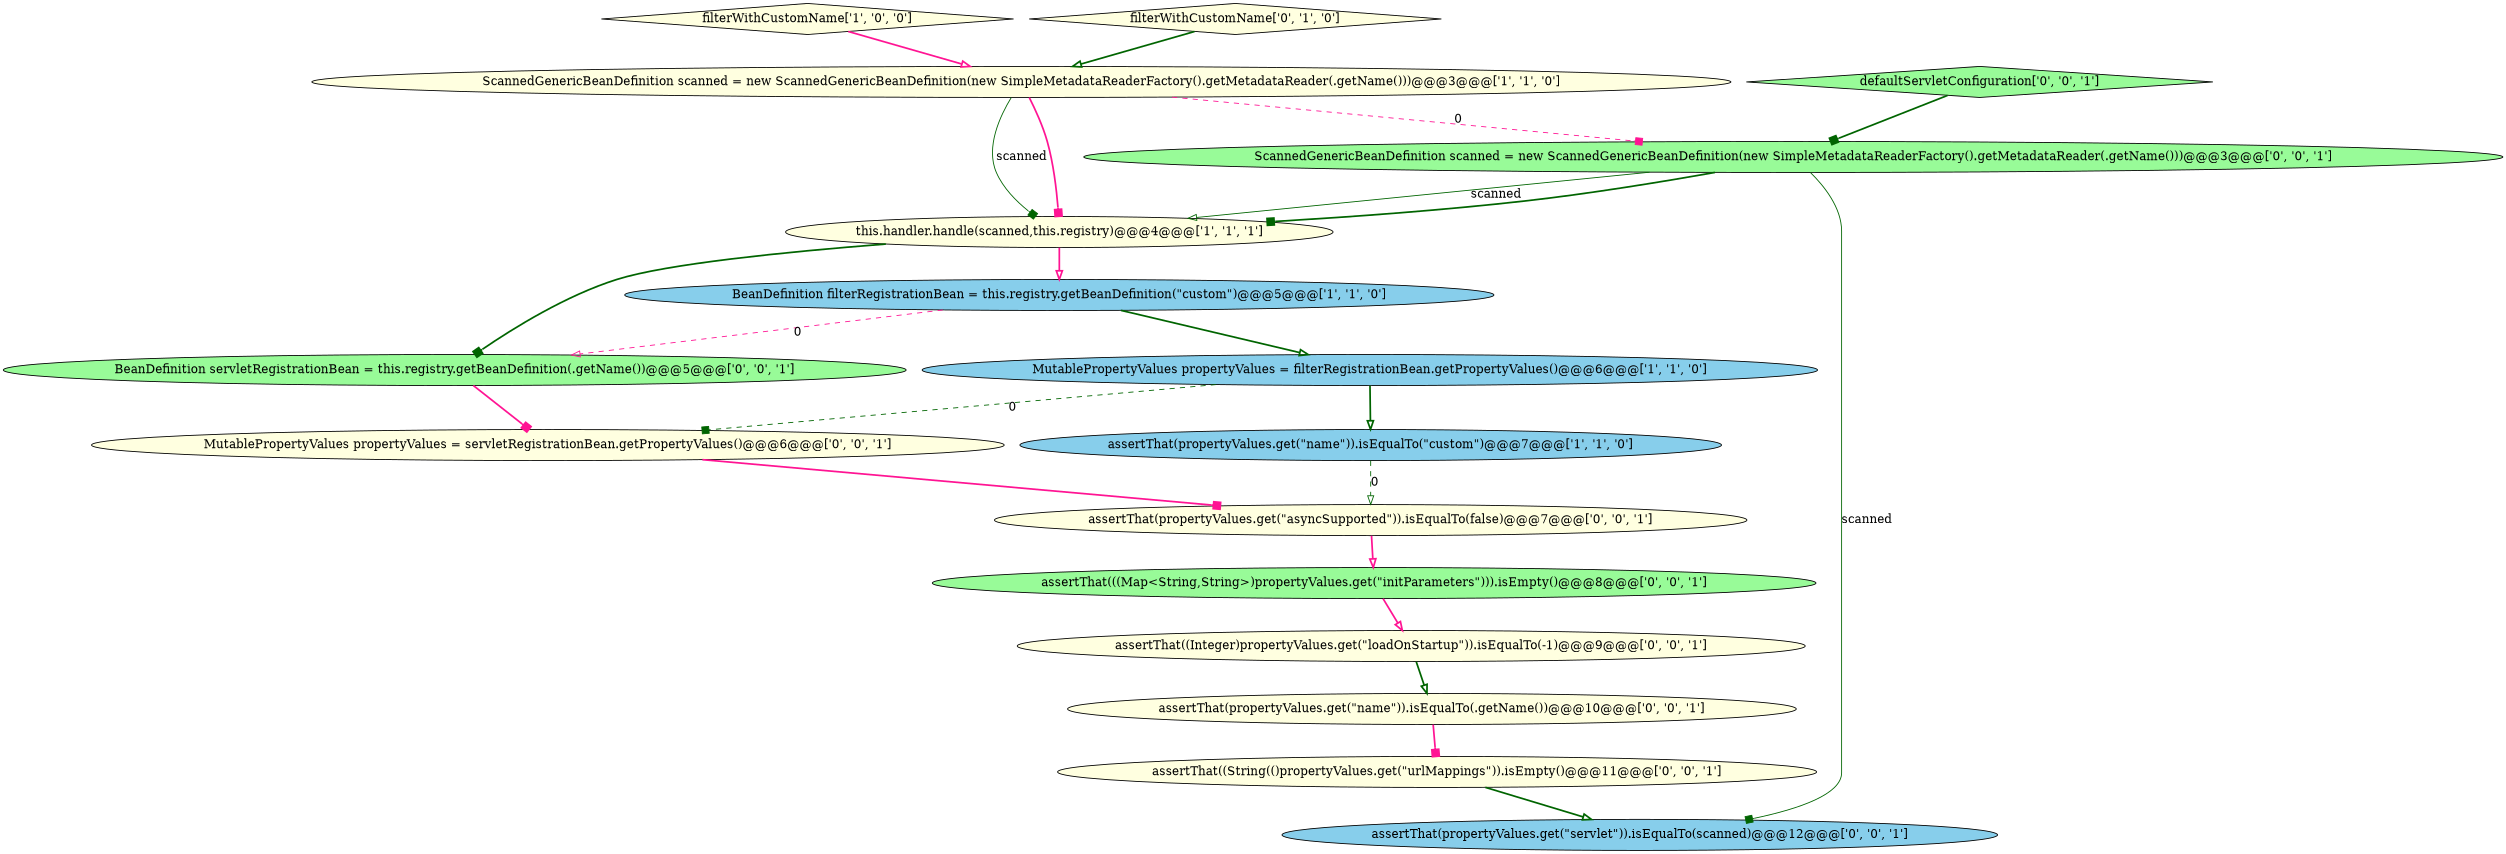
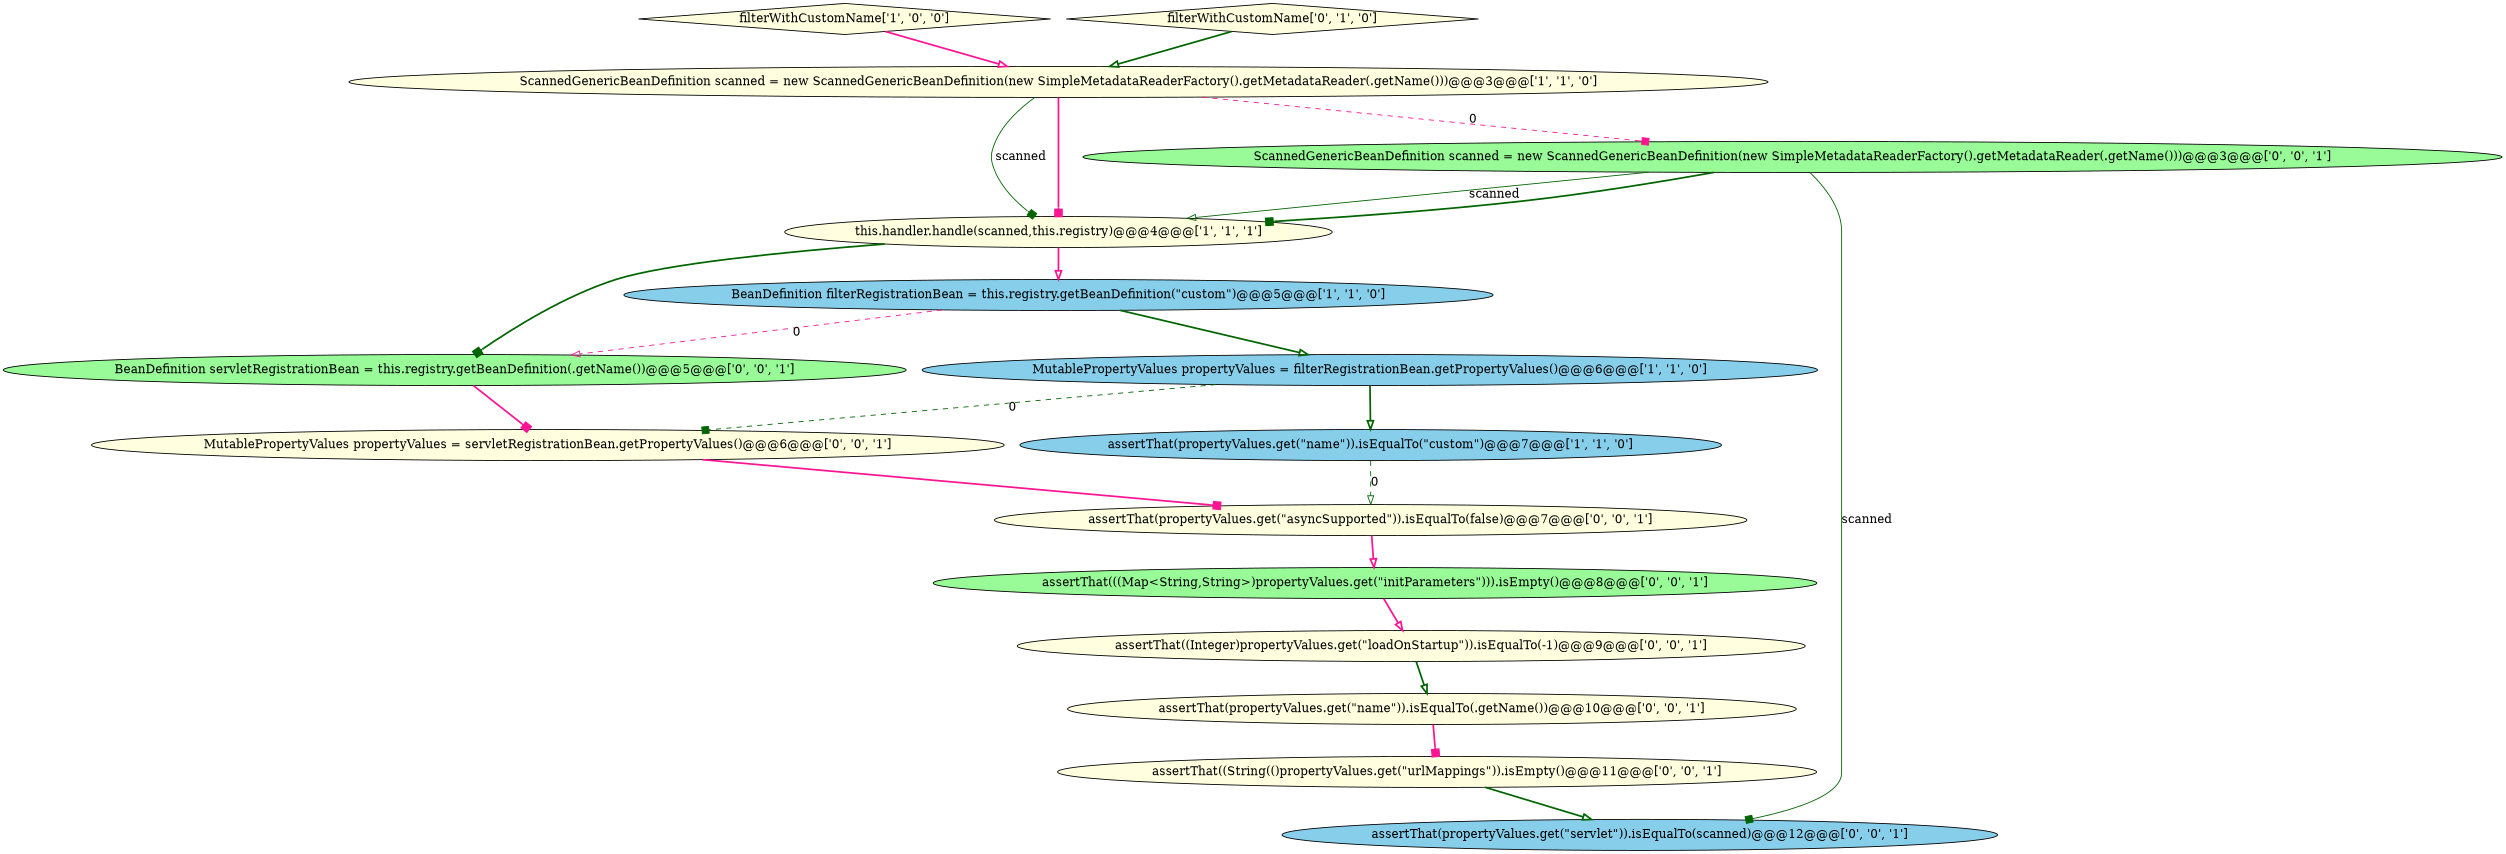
node "defaultServletConfiguration['0', '0', '1']": removed
